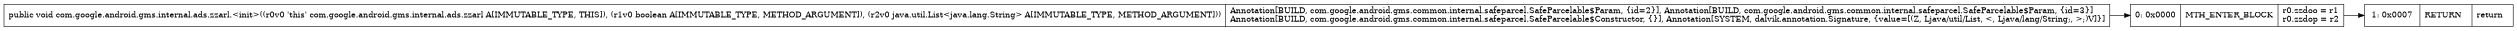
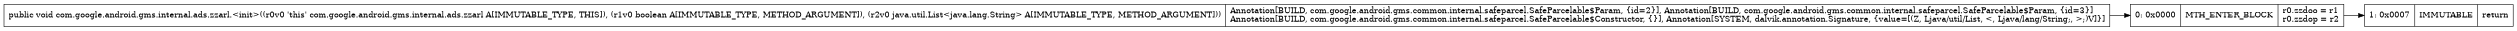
node "1: 0x0007": text "RETURN" -> "IMMUTABLE"
